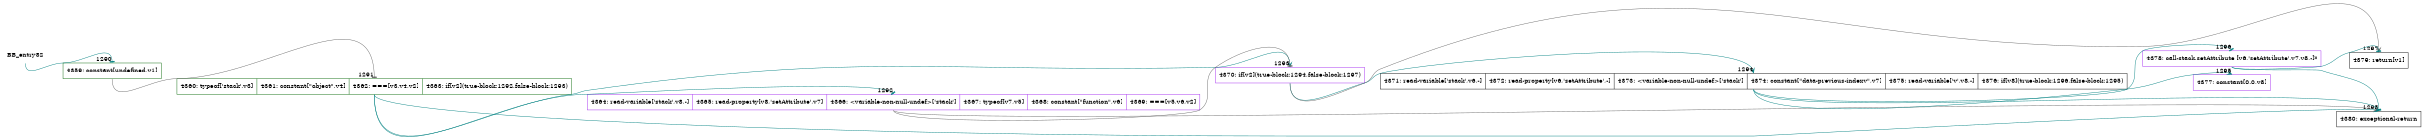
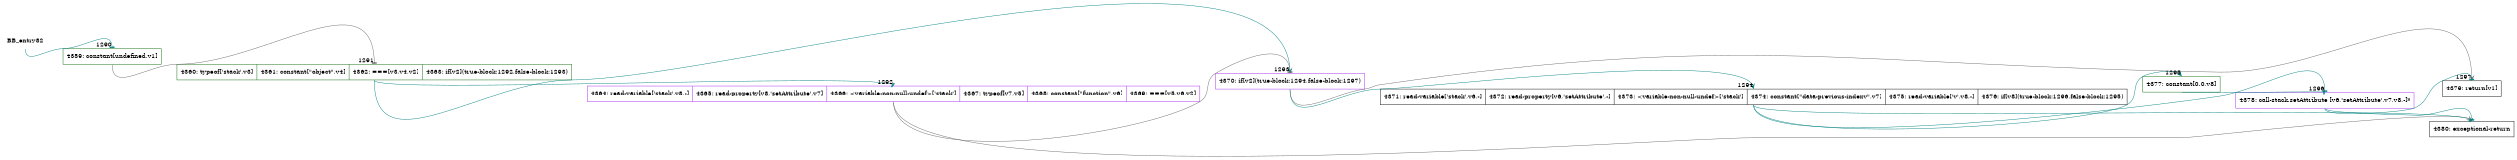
node "4377: constant[0.0,v8]": color purple -> darkgreen
edge "4377: constant[0.0,v8]" -> "4378: call-stack.setAttribute [v6,'setAttribute',v7,v8,-]*": added
edge "4360: typeof['stack',v3]" -> "4380: exceptional-return": removed
